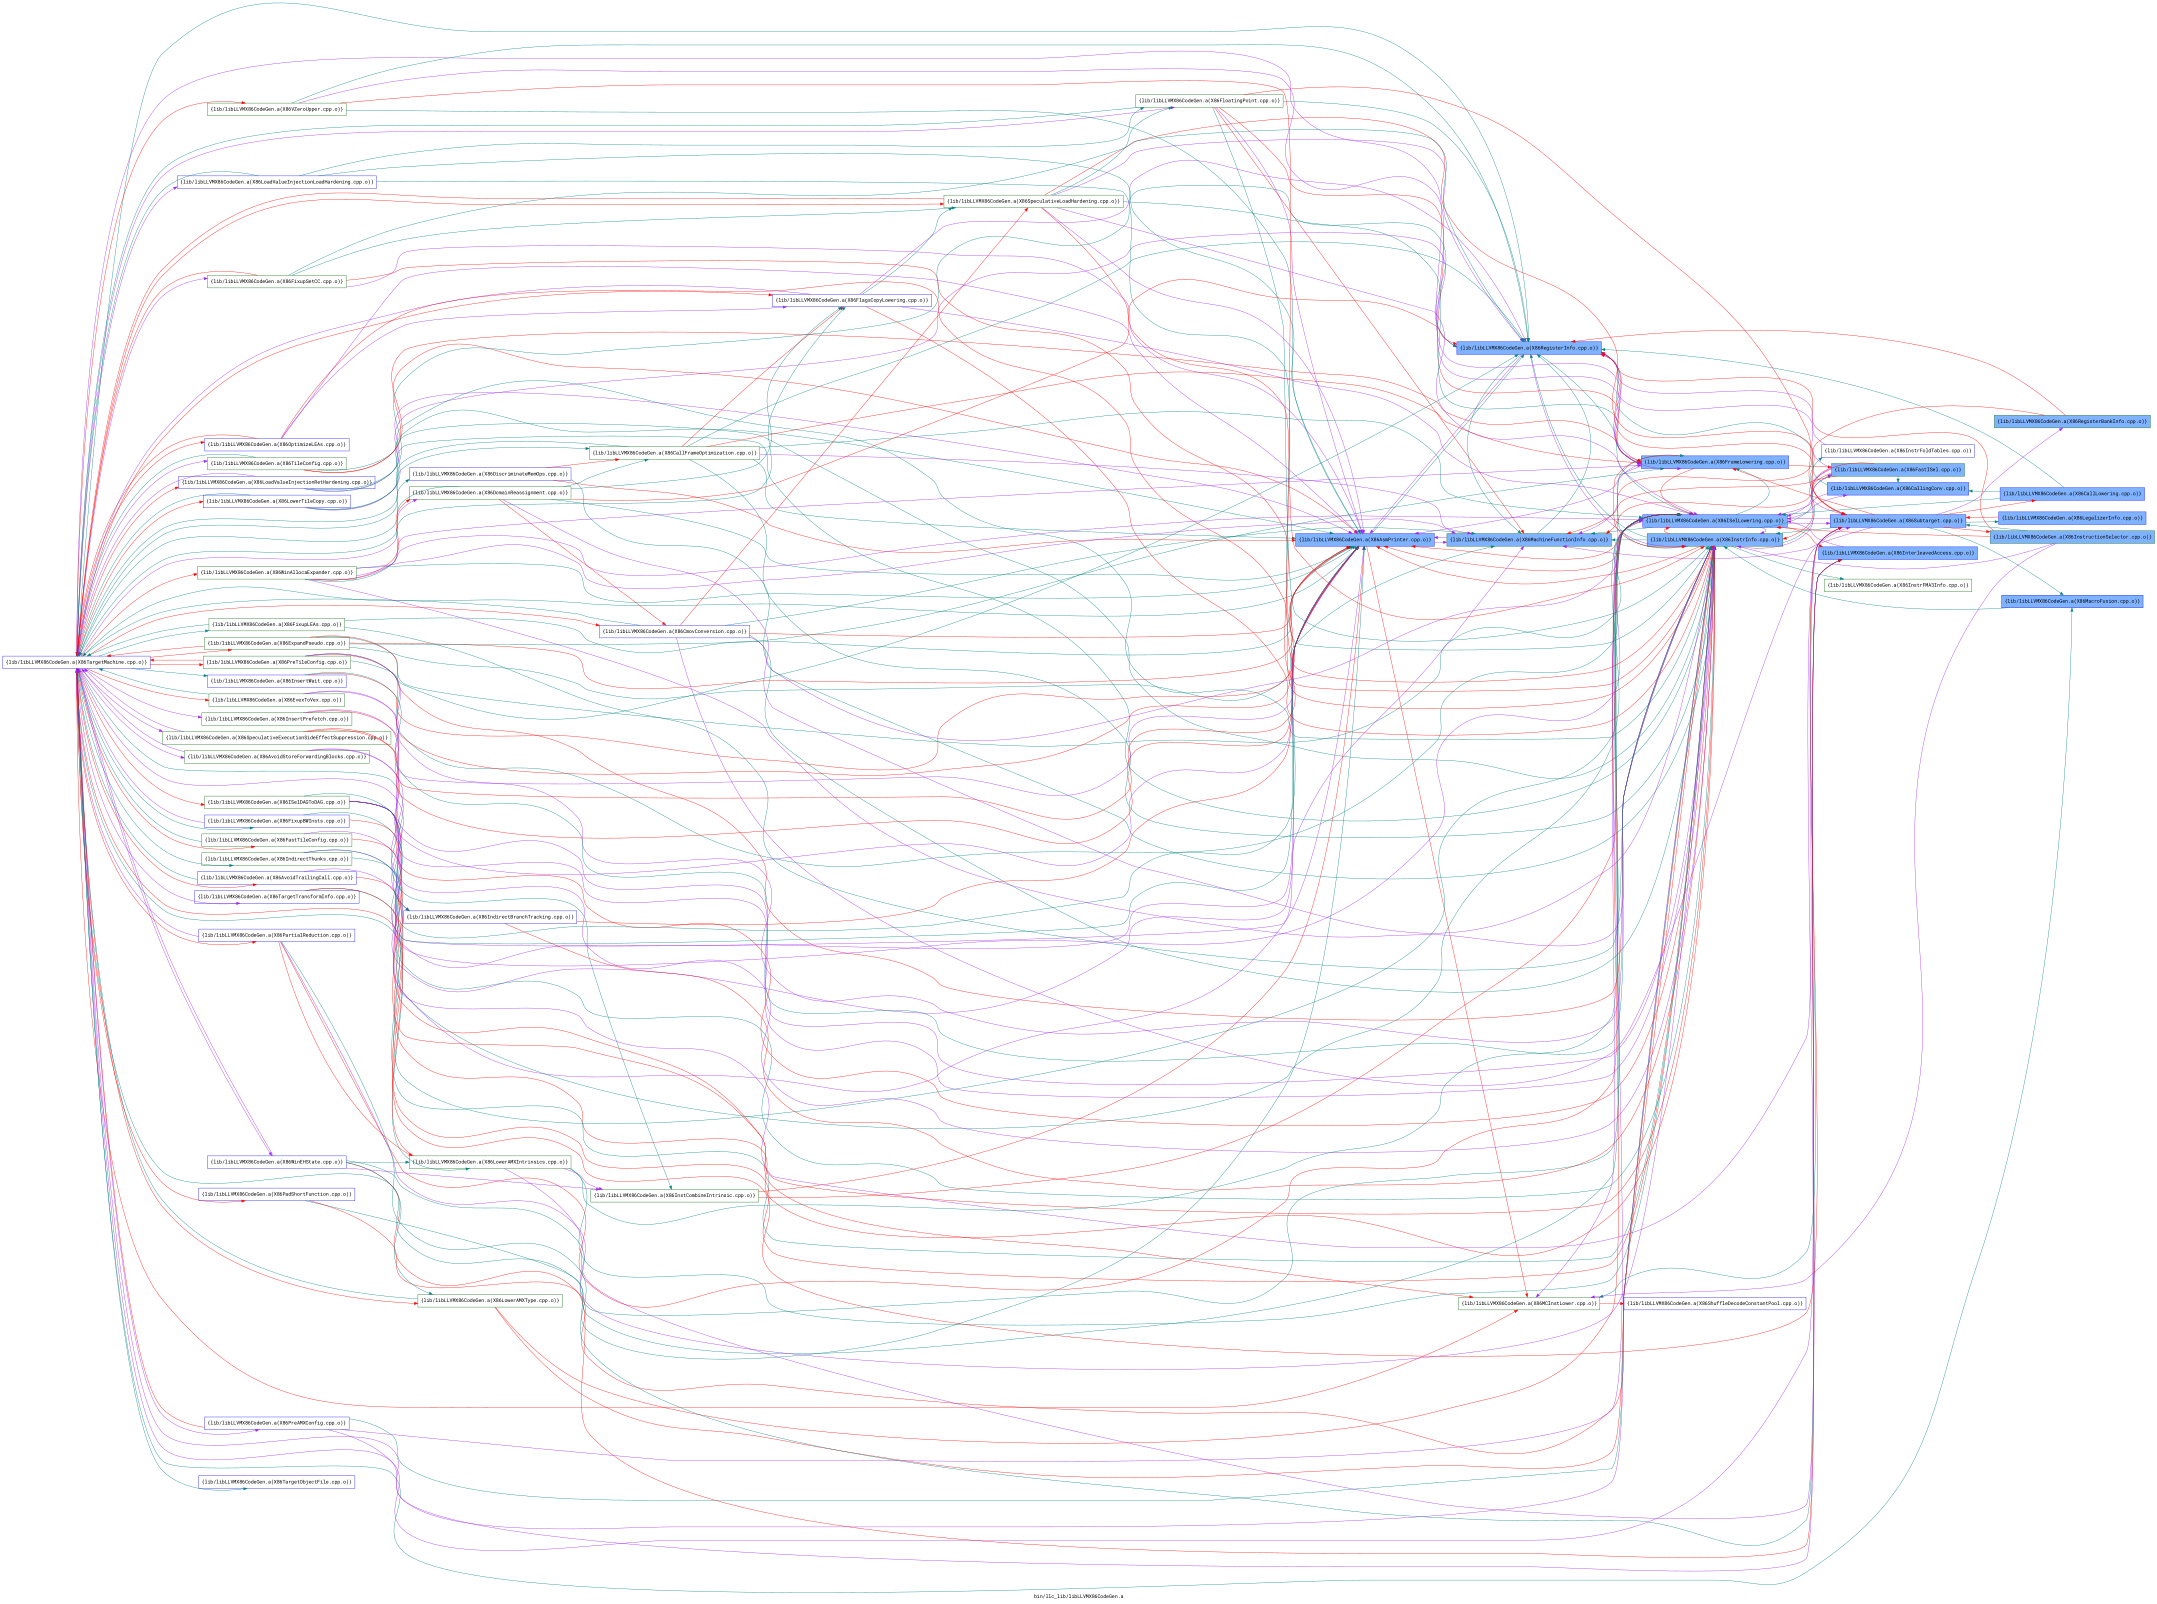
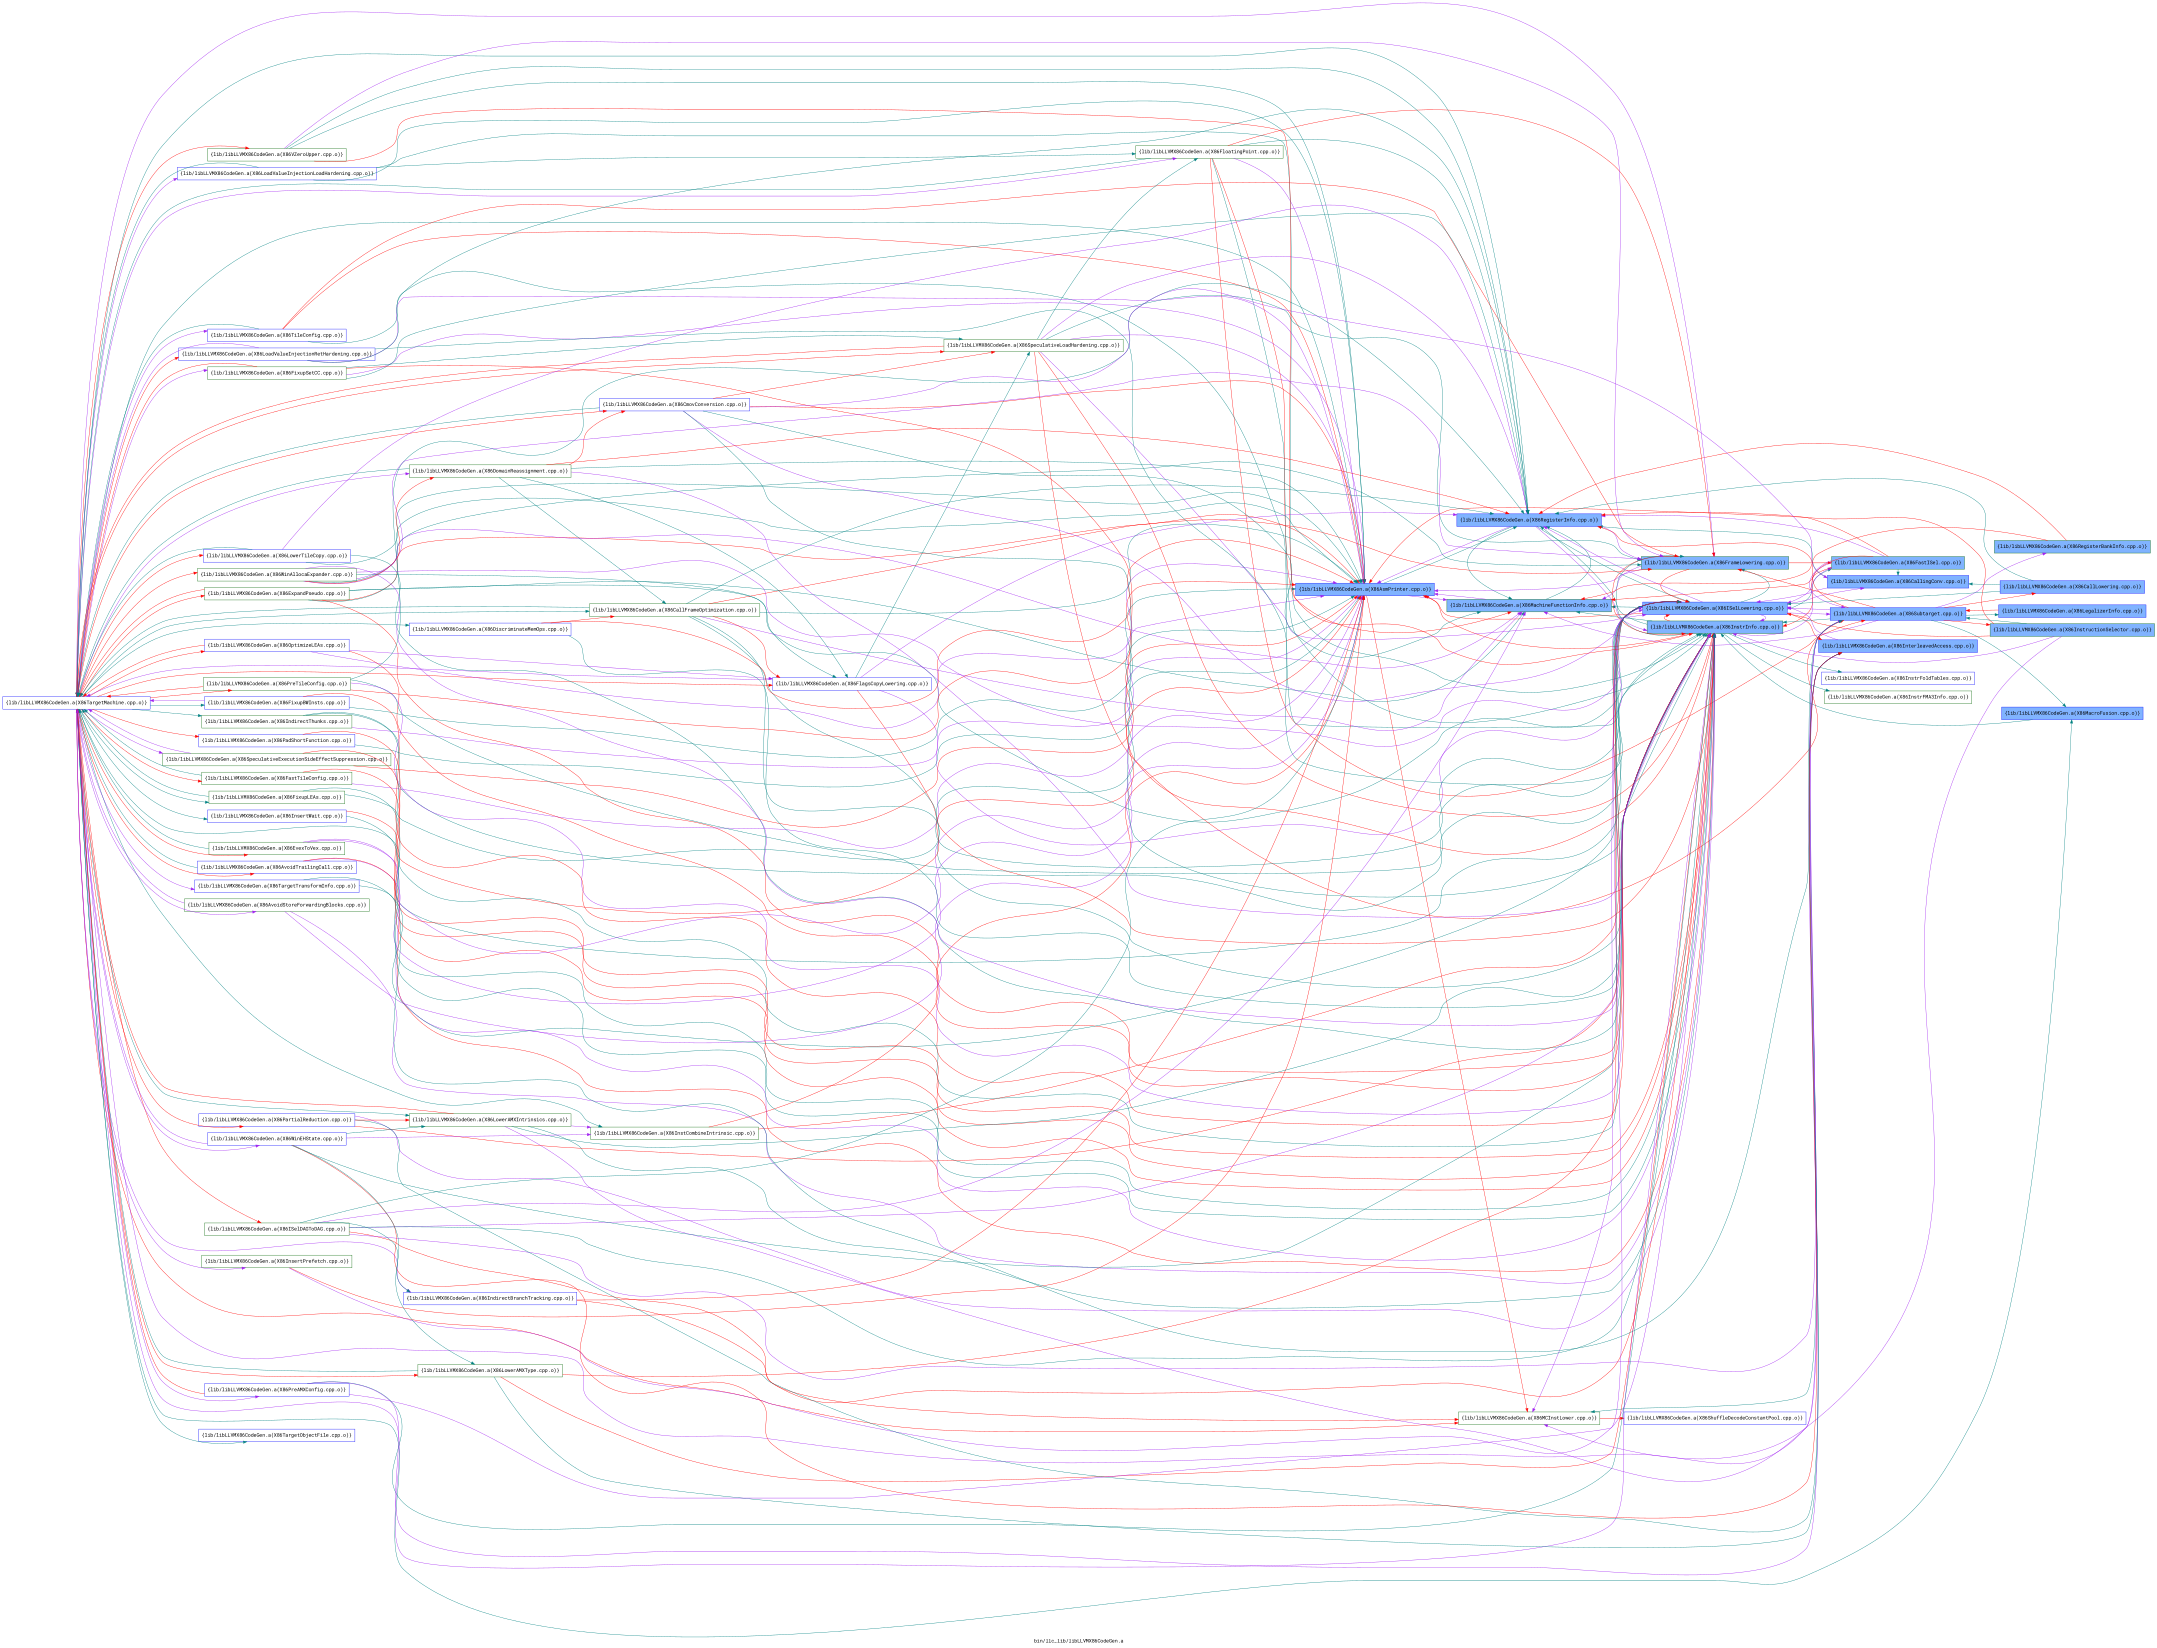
edge "{lib/libLLVMX86CodeGen.a(X86InstrFoldTables.cpp.o)}" -> "{lib/libLLVMX86CodeGen.a(X86RegisterInfo.cpp.o)}": now "{lib/libLLVMX86CodeGen.a(X86ISelLowering.cpp.o)}" -> "{lib/libLLVMX86CodeGen.a(X86RegisterInfo.cpp.o)}"
node "{lib/libLLVMX86CodeGen.a(X86FrameLowering.cpp.o)}": color blue -> darkgreen
node "{lib/libLLVMX86CodeGen.a(X86TileConfig.cpp.o)}": color darkgreen -> blue
edge "{lib/libLLVMX86CodeGen.a(X86PartialReduction.cpp.o)}" -> "{lib/libLLVMX86CodeGen.a(X86TargetMachine.cpp.o)}": removed
edge "{lib/libLLVMX86CodeGen.a(X86CmovConversion.cpp.o)}" -> "{lib/libLLVMX86CodeGen.a(X86Subtarget.cpp.o)}": now "{lib/libLLVMX86CodeGen.a(X86CmovConversion.cpp.o)}" -> "{lib/libLLVMX86CodeGen.a(X86CallingConv.cpp.o)}"
edge "{lib/libLLVMX86CodeGen.a(X86TargetTransformInfo.cpp.o)}" -> "{lib/libLLVMX86CodeGen.a(X86Subtarget.cpp.o)}": color red -> teal
edge "{lib/libLLVMX86CodeGen.a(X86LowerAMXType.cpp.o)}" -> "{lib/libLLVMX86CodeGen.a(X86InterleavedAccess.cpp.o)}": added
